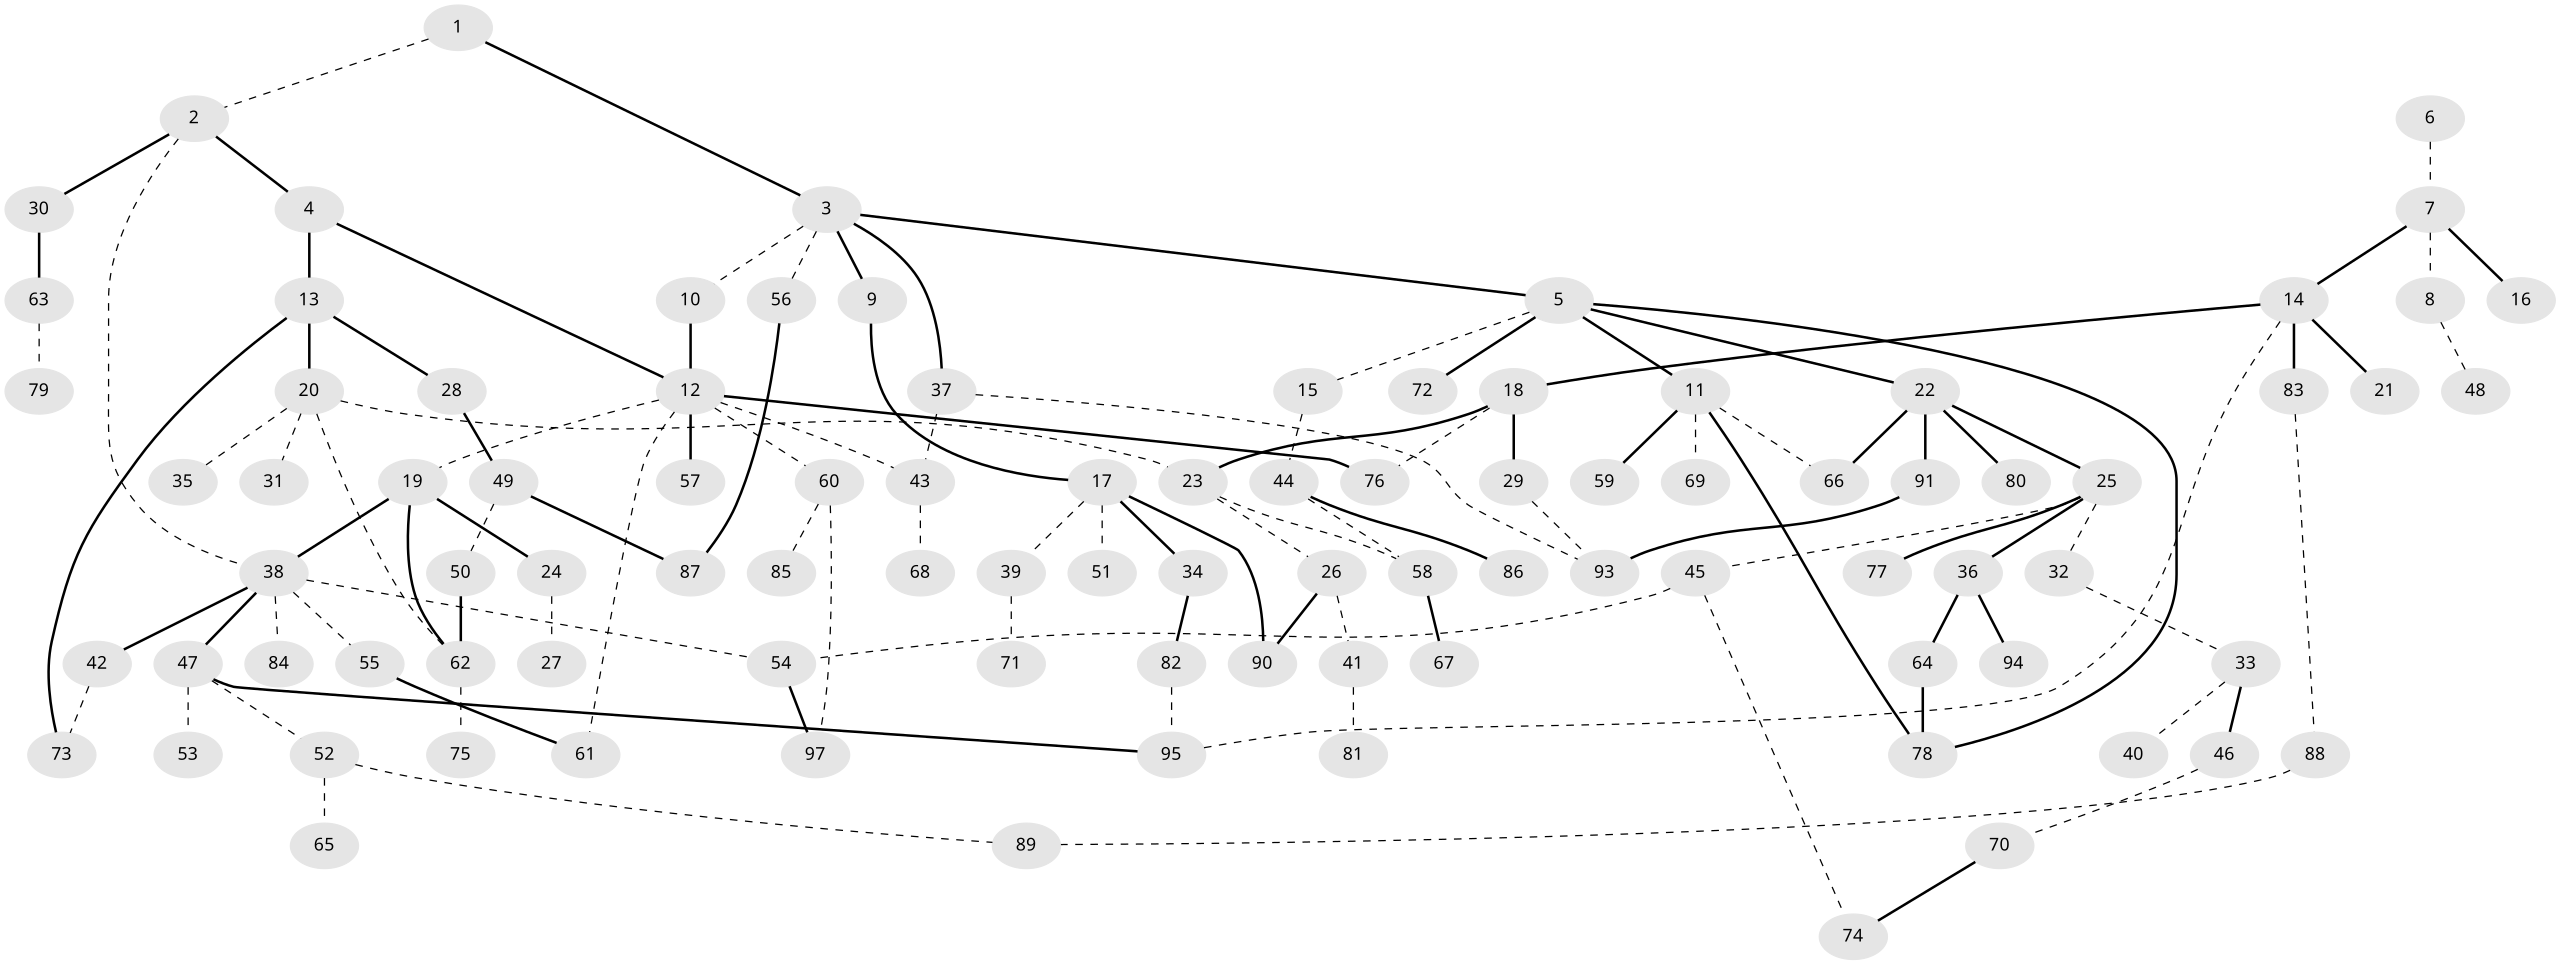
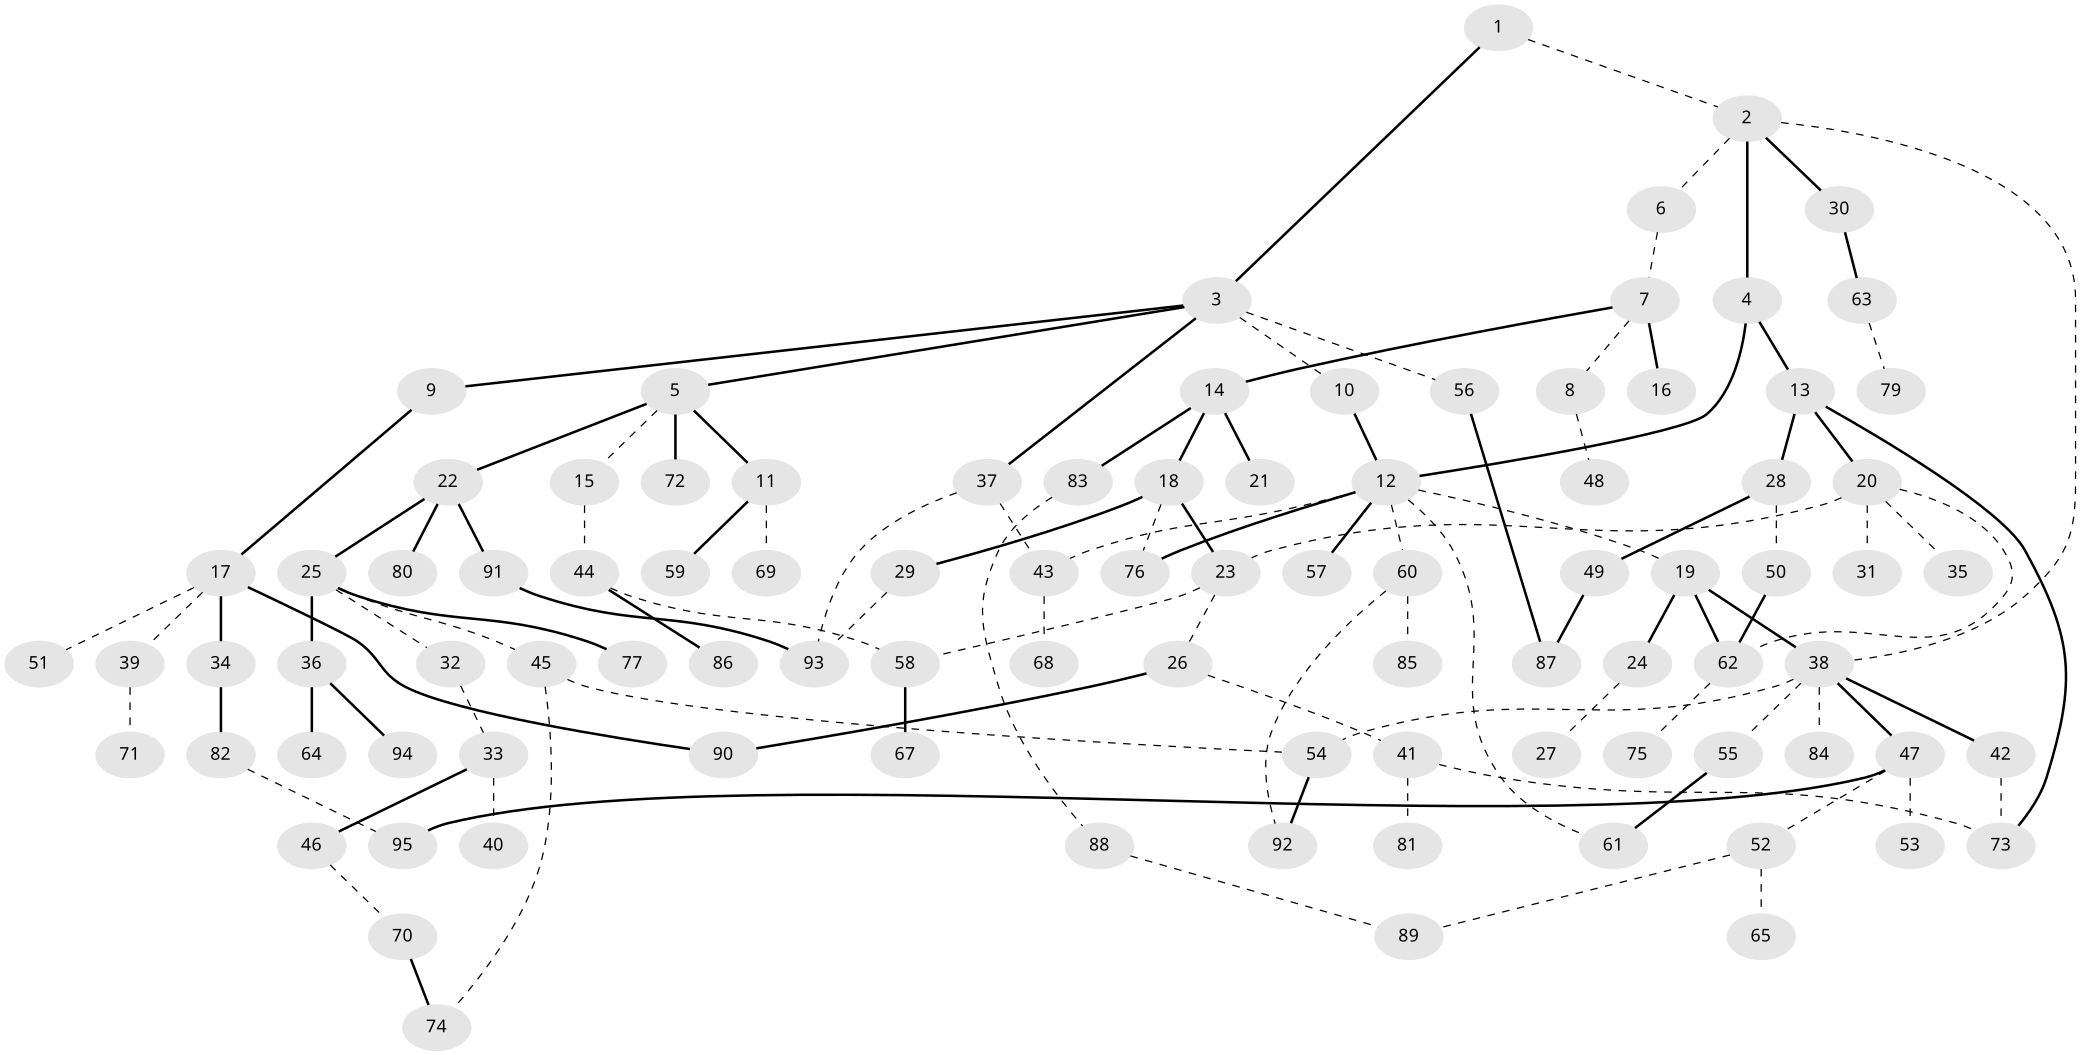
edge "2" -- "6": added
node "66": removed
edge "49" -- "50": now "28" -- "50"
edge "14" -- "95": removed
node "97": label "97" -> "92"
node "78": removed
edge "41" -- "73": added
